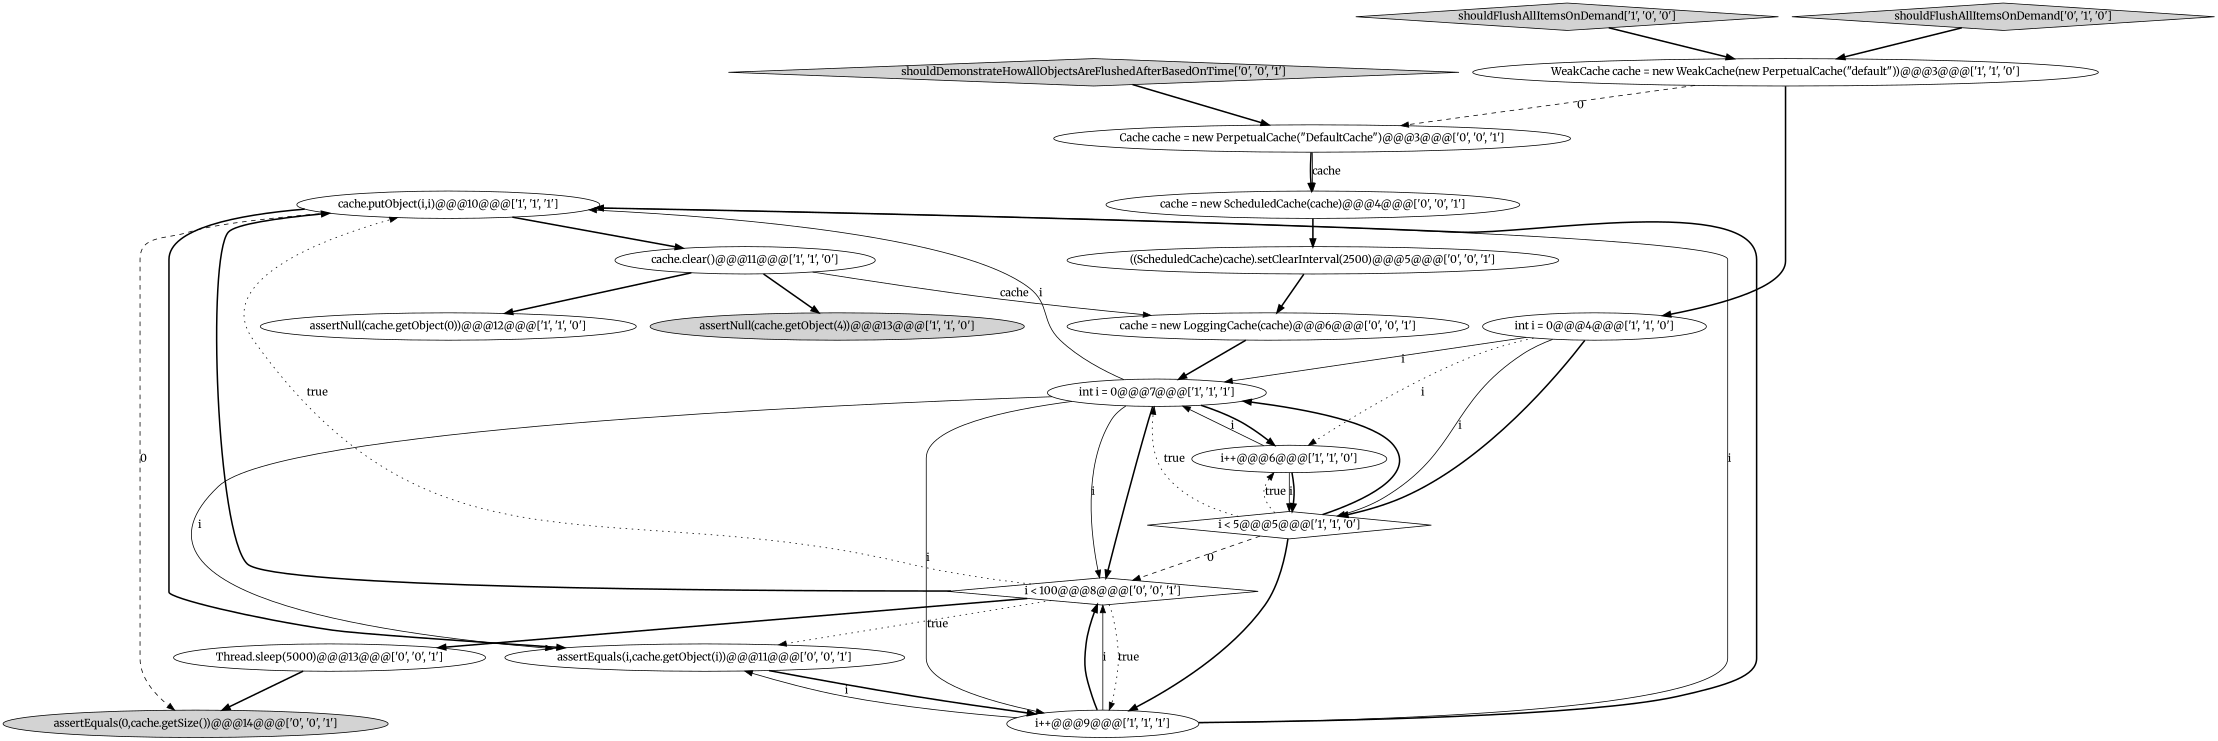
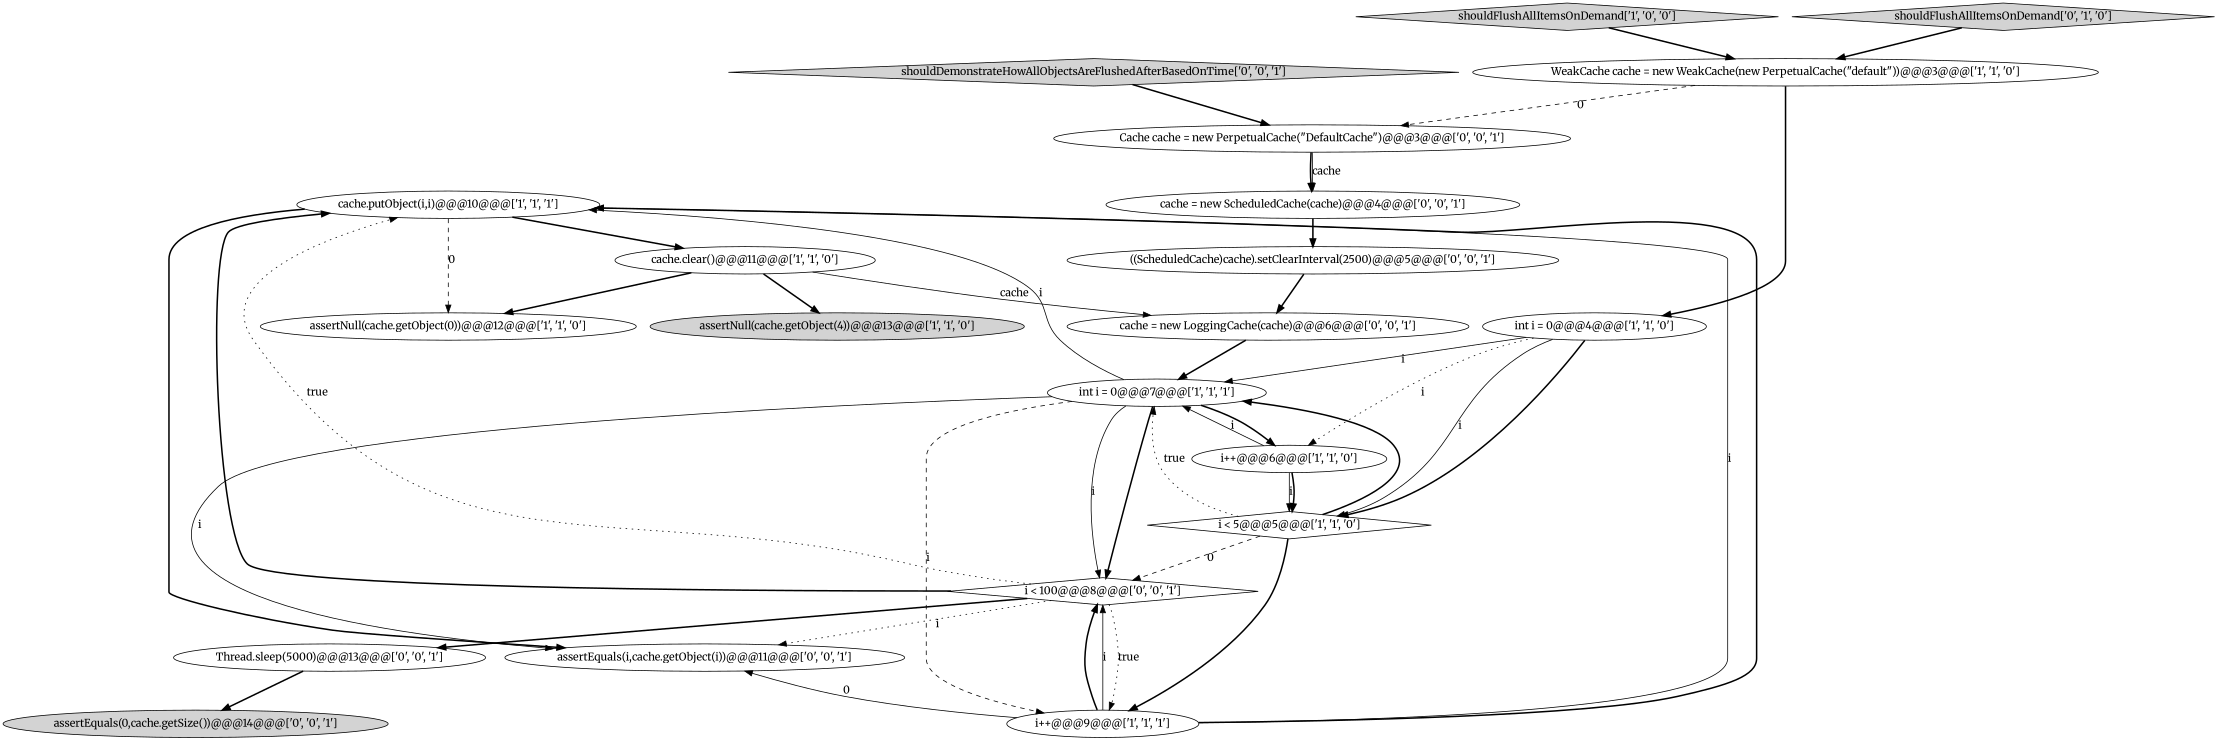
edge "cache.putObject(i,i)@@@10@@@['1', '1', '1']" -> "assertEquals(0,cache.getSize())@@@14@@@['0', '0', '1']": now "cache.putObject(i,i)@@@10@@@['1', '1', '1']" -> "assertNull(cache.getObject(0))@@@12@@@['1', '1', '0']"
edge "i < 5@@@5@@@['1', '1', '0']" -> "i++@@@6@@@['1', '1', '0']": removed, label "true"
edge "int i = 0@@@7@@@['1', '1', '1']" -> "i++@@@9@@@['1', '1', '1']": style solid -> dashed
edge "i < 100@@@8@@@['0', '0', '1']" -> "assertEquals(i,cache.getObject(i))@@@11@@@['0', '0', '1']": label "true" -> "i"
edge "i++@@@9@@@['1', '1', '1']" -> "assertEquals(i,cache.getObject(i))@@@11@@@['0', '0', '1']": label "i" -> "0"
edge "assertEquals(i,cache.getObject(i))@@@11@@@['0', '0', '1']" -> "i++@@@9@@@['1', '1', '1']": removed
